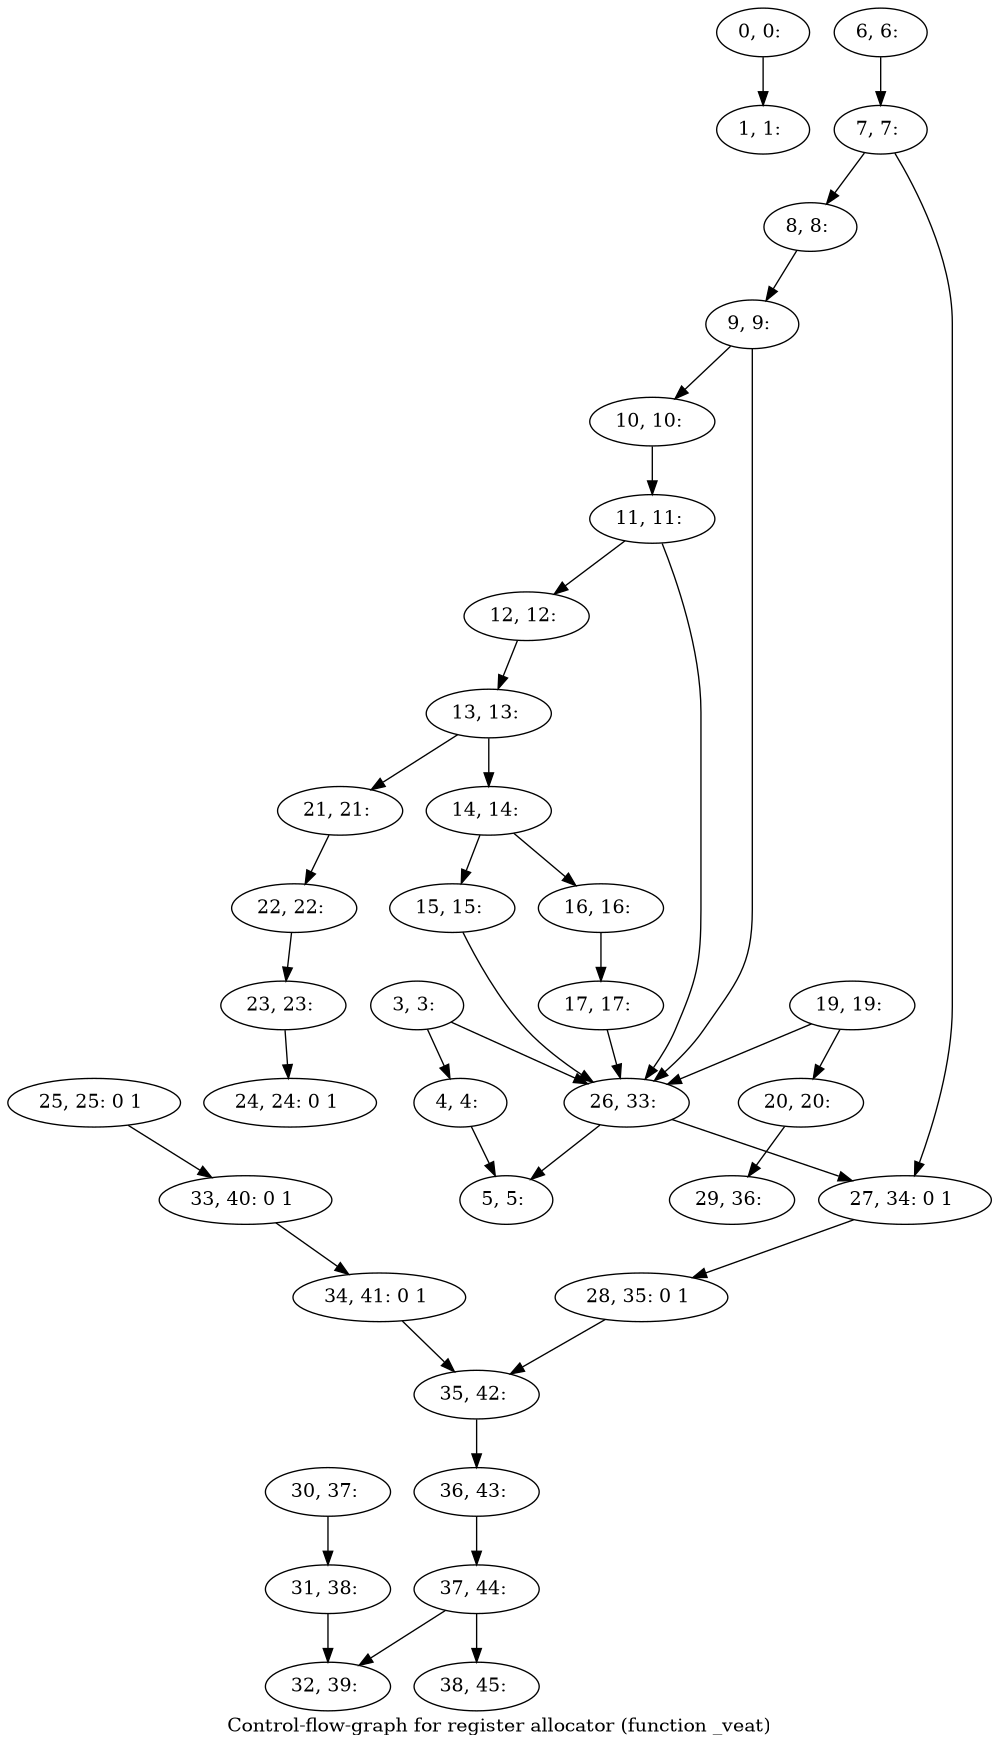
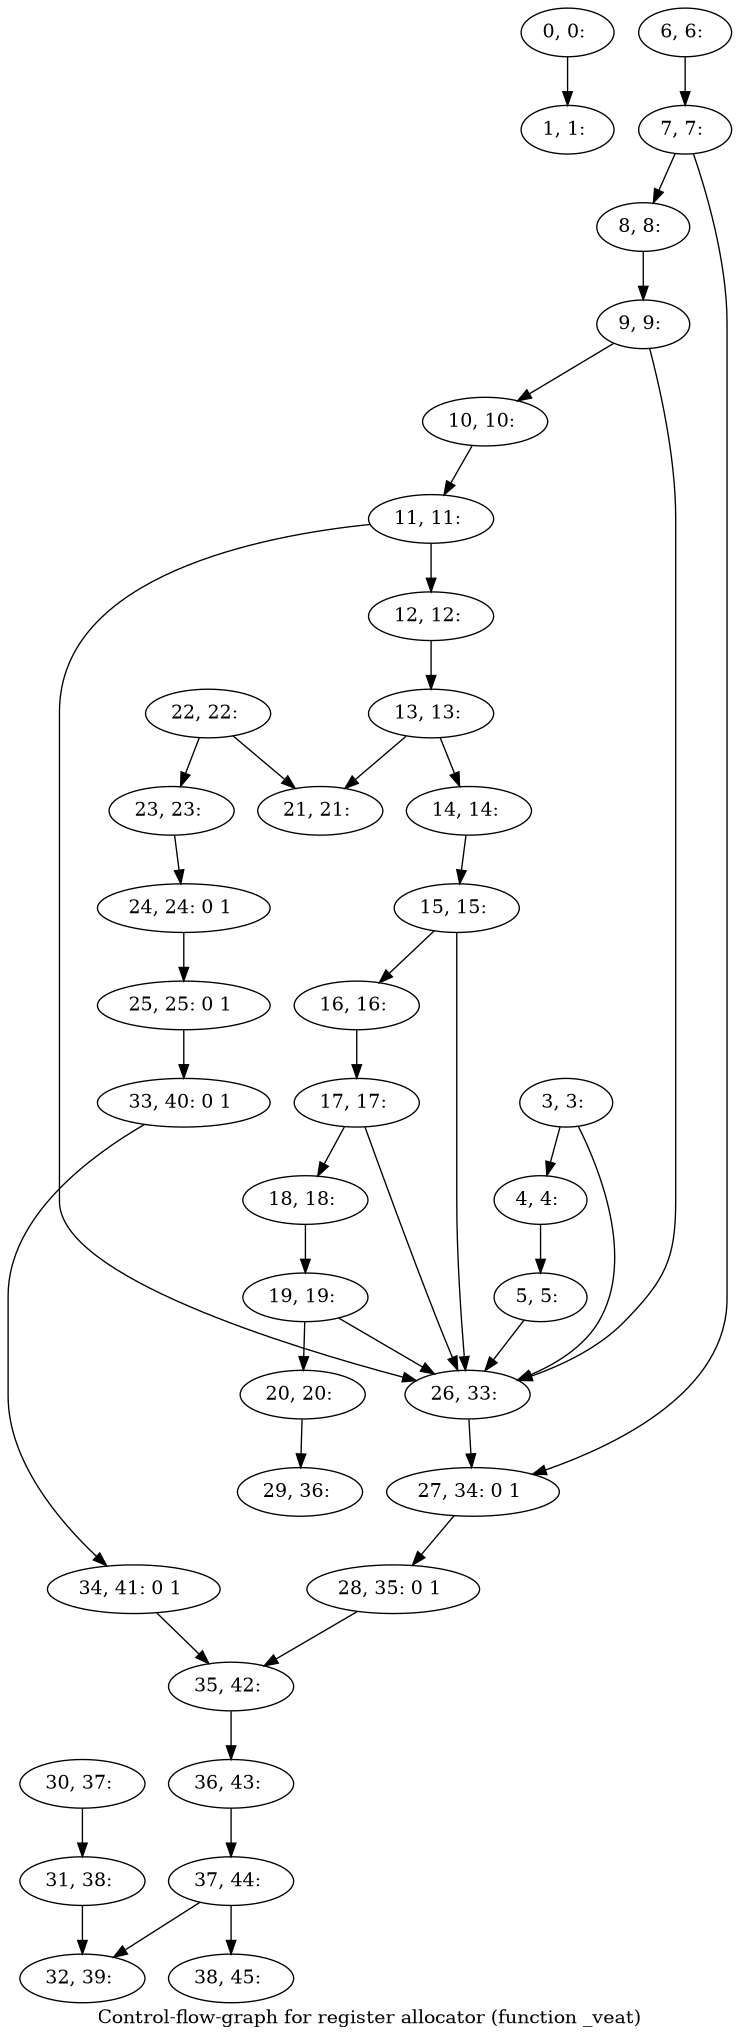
edge "21, 21:" -> "22, 22:": reversed
edge "14, 14:" -> "16, 16:": now "15, 15:" -> "16, 16:"
edge "24, 24: 0 1" -> "25, 25: 0 1": added
edge "26, 33:" -> "5, 5:": reversed
node "18, 18:": added
